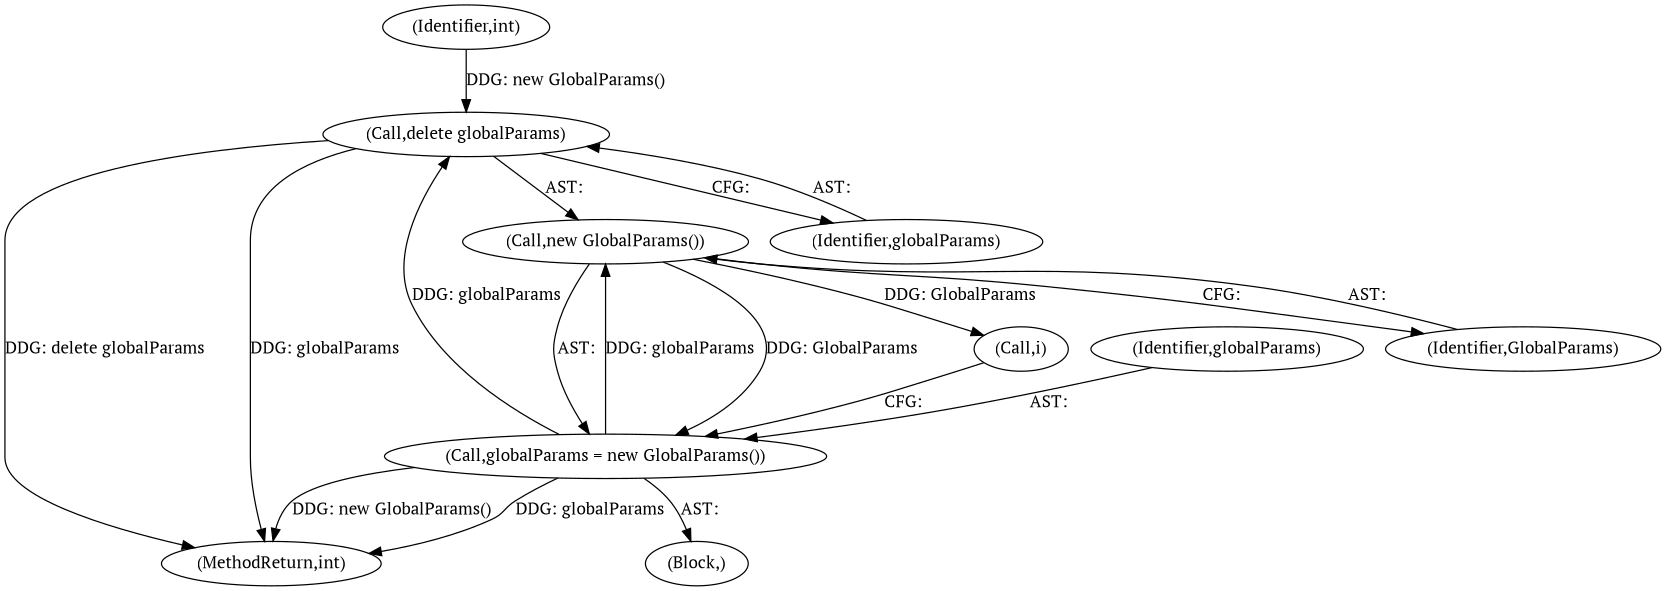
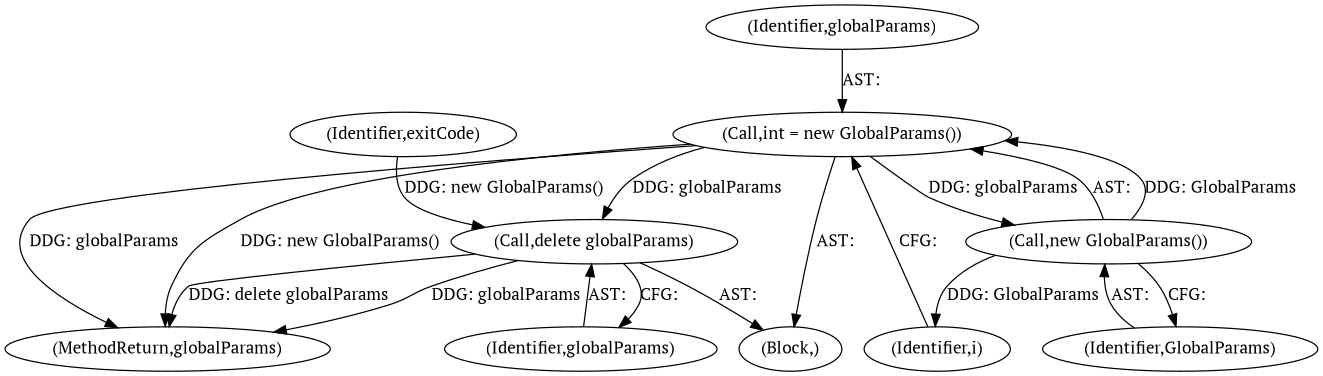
node "(Identifier,int)": label "(Identifier,int)" -> "(Identifier,exitCode)"
edge "(Call,delete globalParams)" -> "(Call,new GlobalParams())": now "(Call,delete globalParams)" -> "(Block,)"
node "(Call,i)": label "(Call,i)" -> "(Identifier,i)"
node "(Call,globalParams = new GlobalParams())": label "(Call,globalParams = new GlobalParams())" -> "(Call,int = new GlobalParams())"
node "(MethodReturn,int)": label "(MethodReturn,int)" -> "(MethodReturn,globalParams)"
